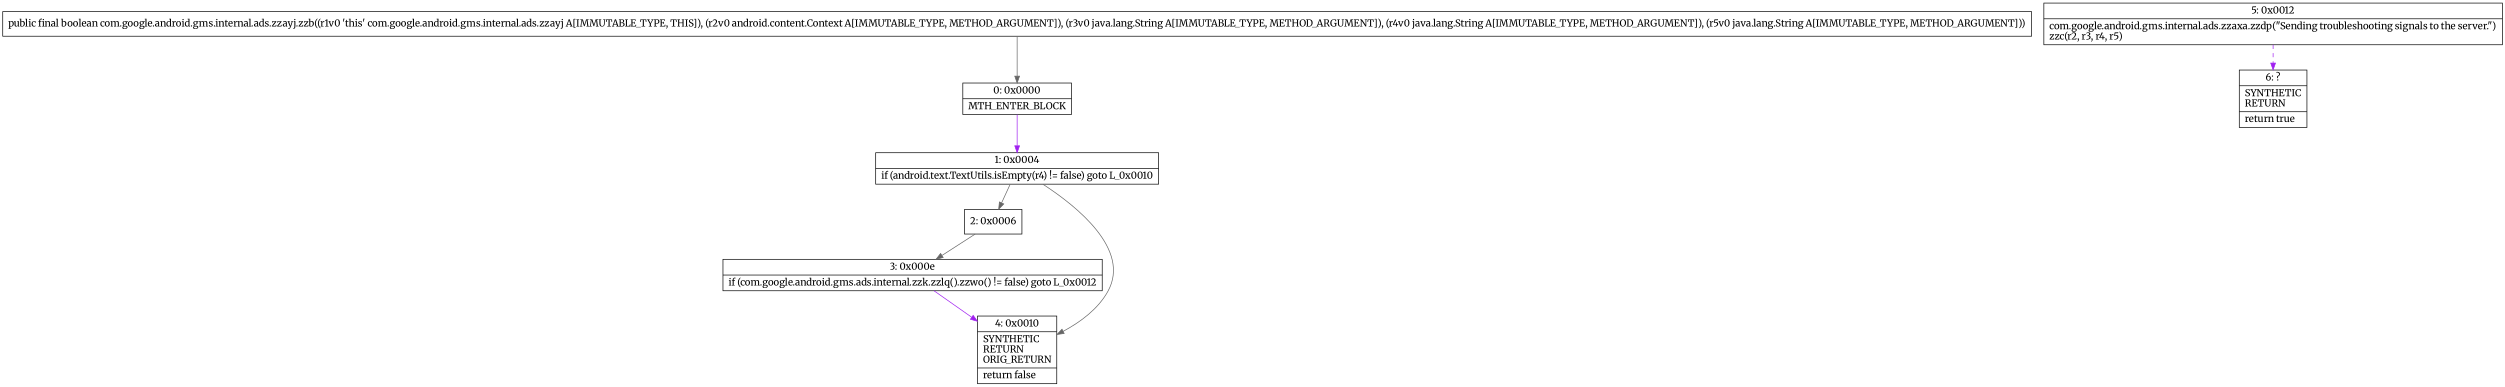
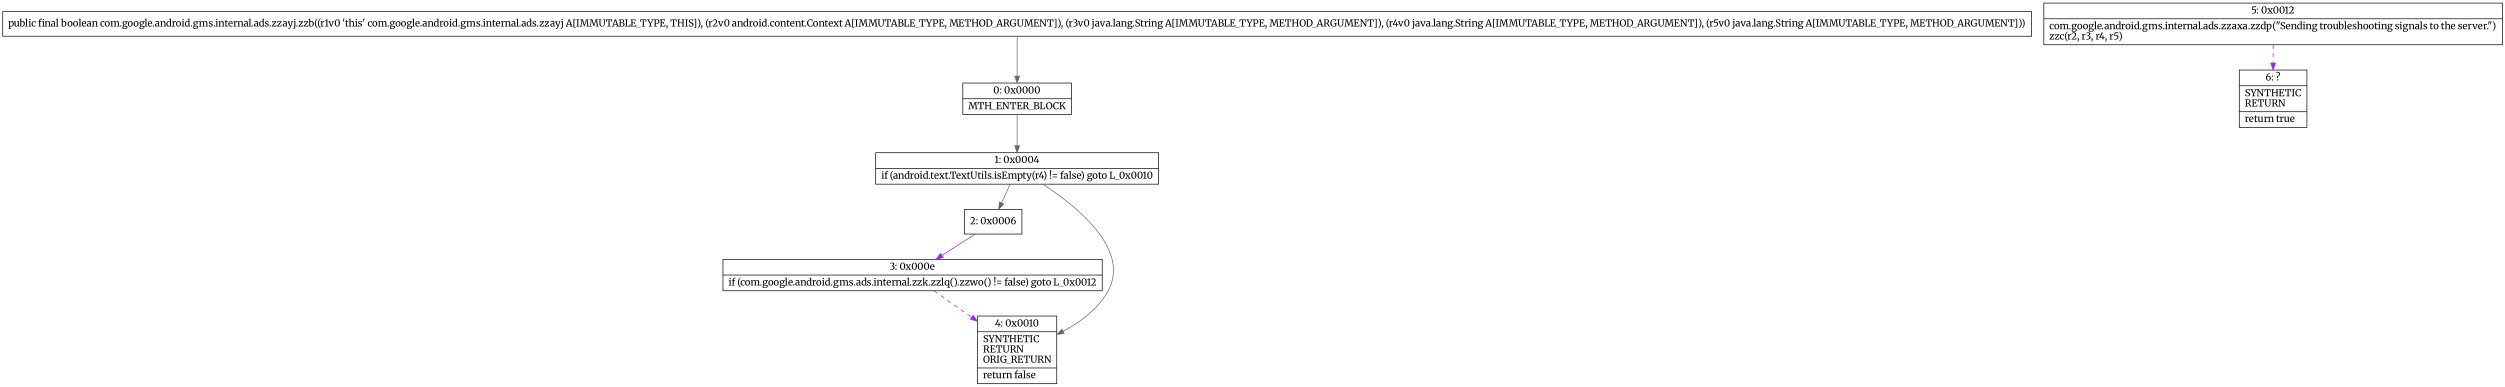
edge "0: 0x0000" -> "1: 0x0004": color purple -> gray40
edge "2: 0x0006" -> "3: 0x000e": color gray40 -> purple
edge "3: 0x000e" -> "4: 0x0010": style solid -> dashed
